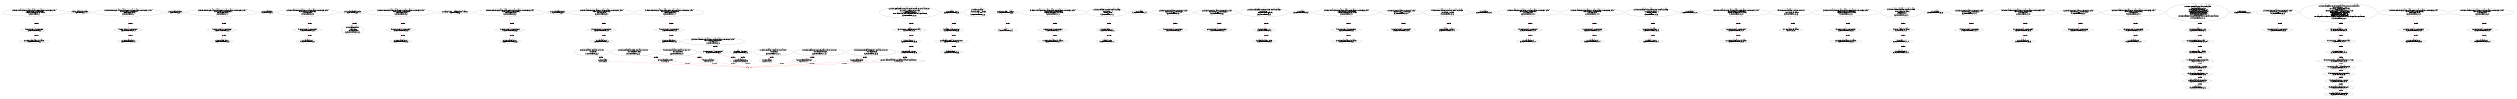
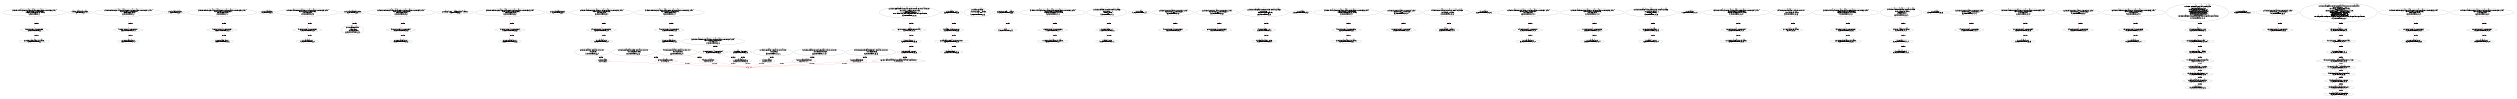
node "181_ HashListLength++ 1093-expression_statement-182-182": label "181_ HashListLength++ 1093-expression_statement-182-182" -> "181_ RegisterHashEvent++ 1093-expression_statement-182-182"
edge "114_ return manager; 668-return-115-115" -> "2": added, label "return_exit"
